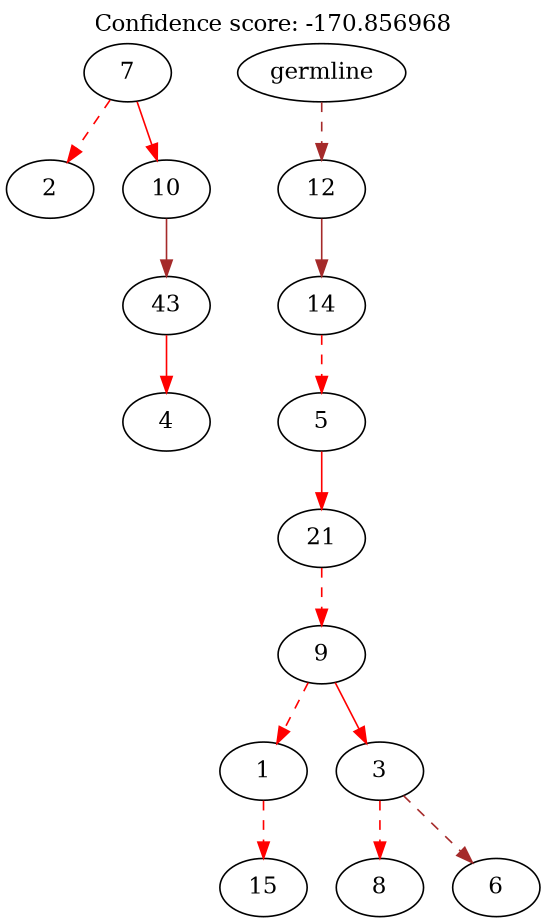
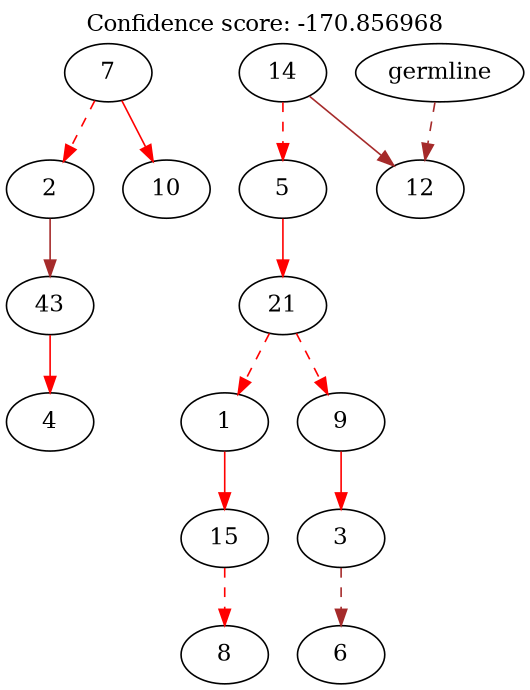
edge "10" -> "43": now "2" -> "43"
edge "12" -> "14": reversed
edge "9" -> "1": now "21" -> "1"
edge "1" -> "15": style dashed -> solid
edge "3" -> "8": now "15" -> "8"
